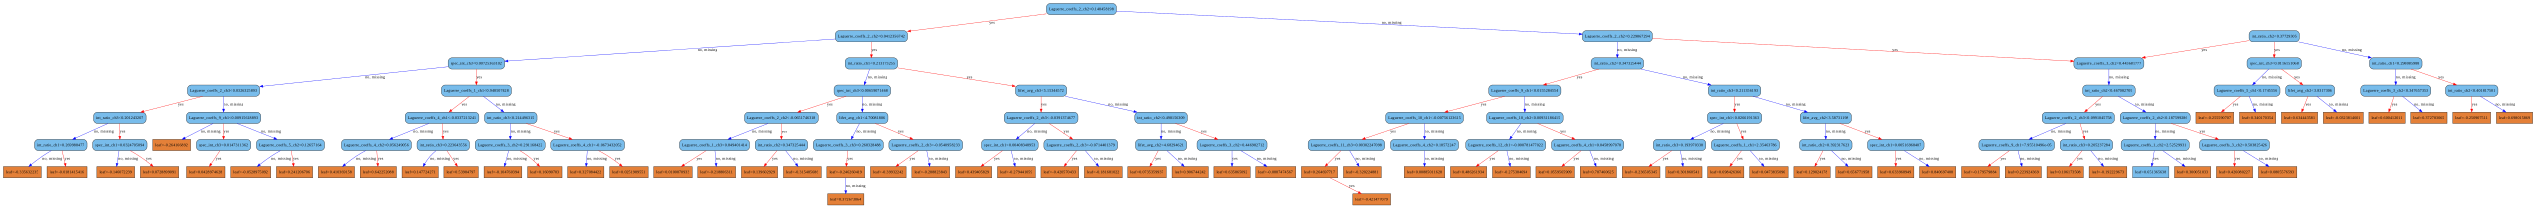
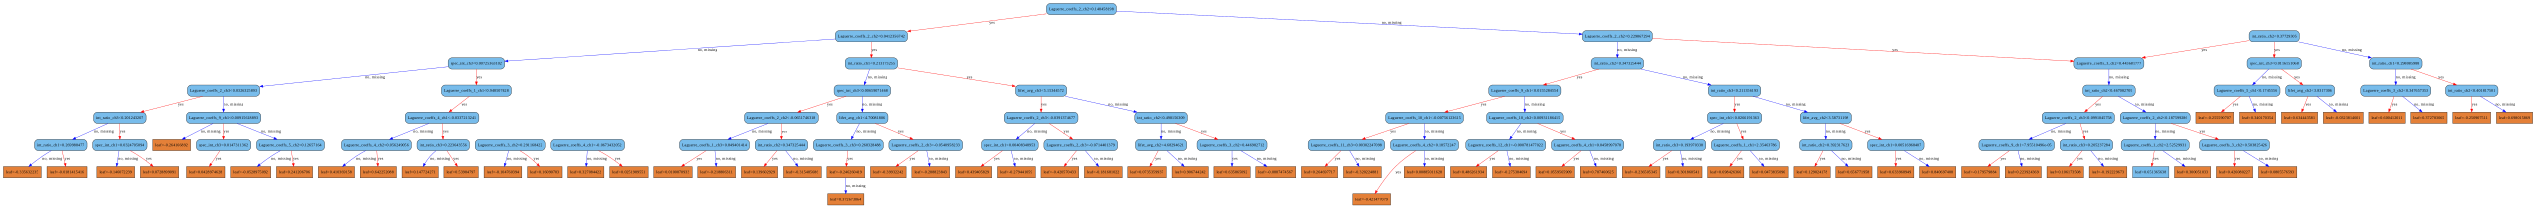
node "int_ratio_ch3<0.214496315": removed
edge "Laguerre_coeffs_1_ch2<2.52529931" -> "leaf=0.651365638": color #0000ff -> #ff0000
edge "leaf=0.264697717" -> "leaf=-0.421477079": now "Laguerre_coeffs_4_ch2<0.18572247" -> "leaf=-0.421477079"
